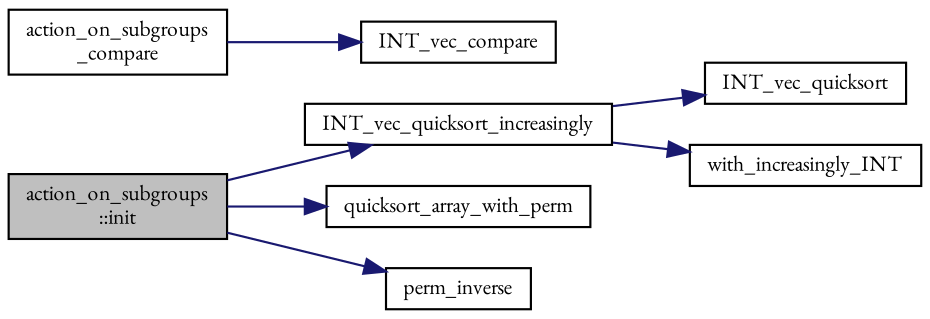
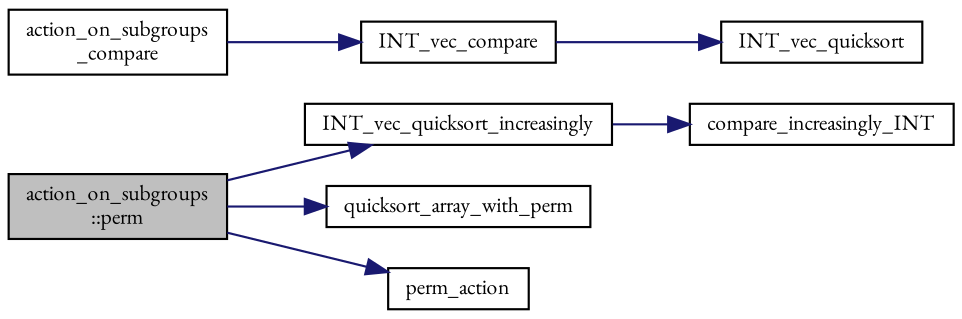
edge "INT_vec_quicksort_increasingly" -> "INT_vec_quicksort": now "INT_vec_compare" -> "INT_vec_quicksort"
node "with_increasingly_INT": label "with_increasingly_INT" -> "compare_increasingly_INT"
node "action_on_subgroups ::init": label "action_on_subgroups ::init" -> "action_on_subgroups ::perm"
node "perm_inverse": label "perm_inverse" -> "perm_action"
